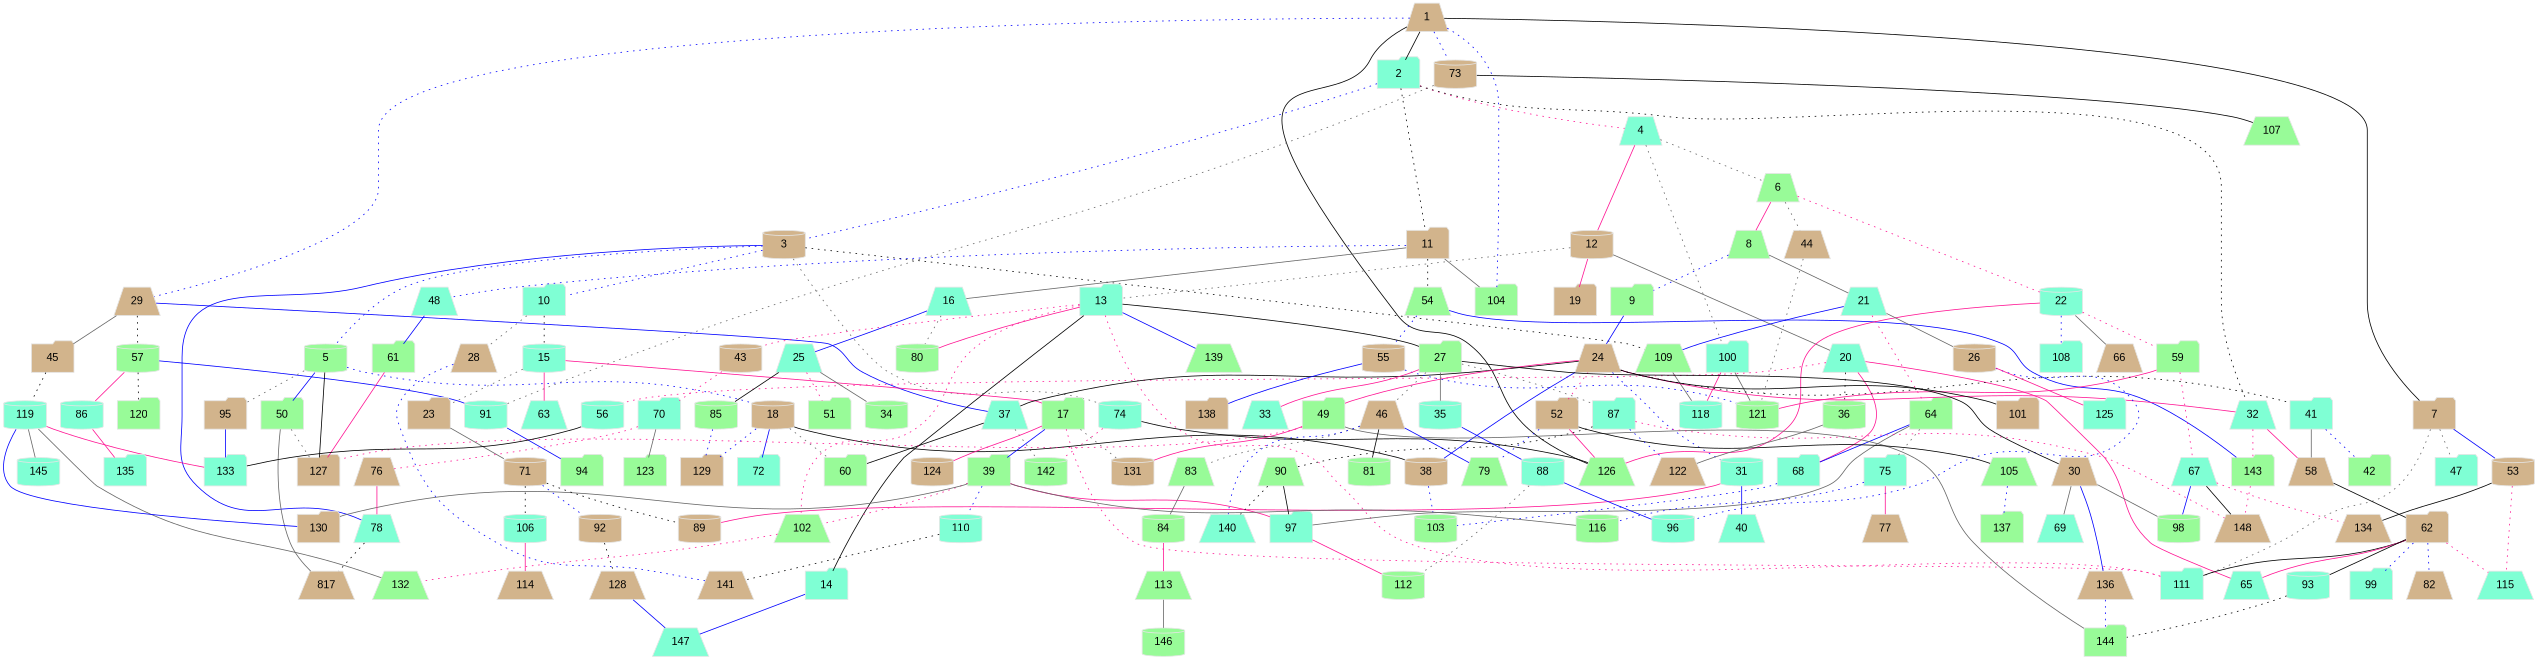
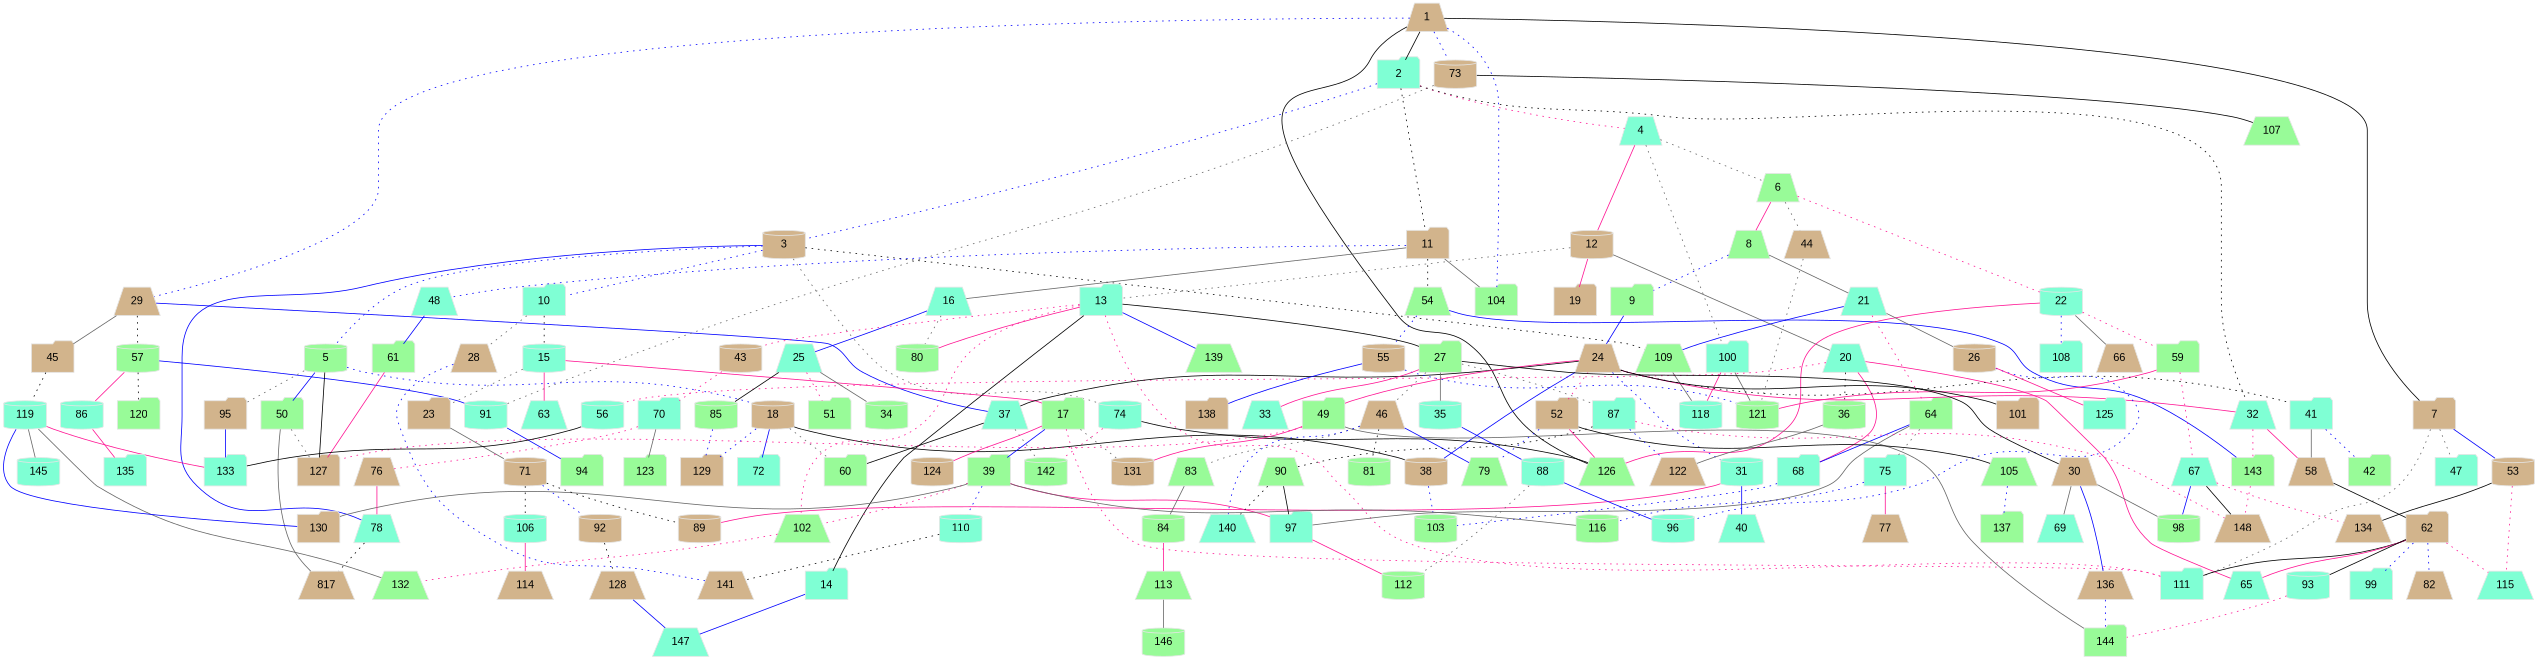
edge "46" -- "81": style solid -> dotted
edge "93" -- "144": color black -> deeppink
